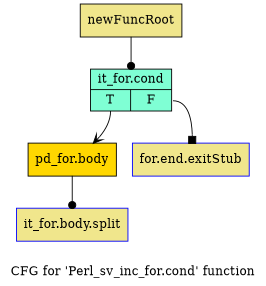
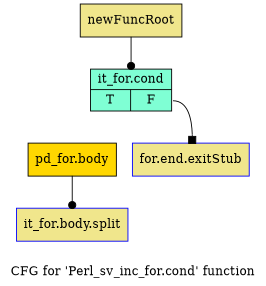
edge "it_for.cond" -> "pd_for.body": removed
